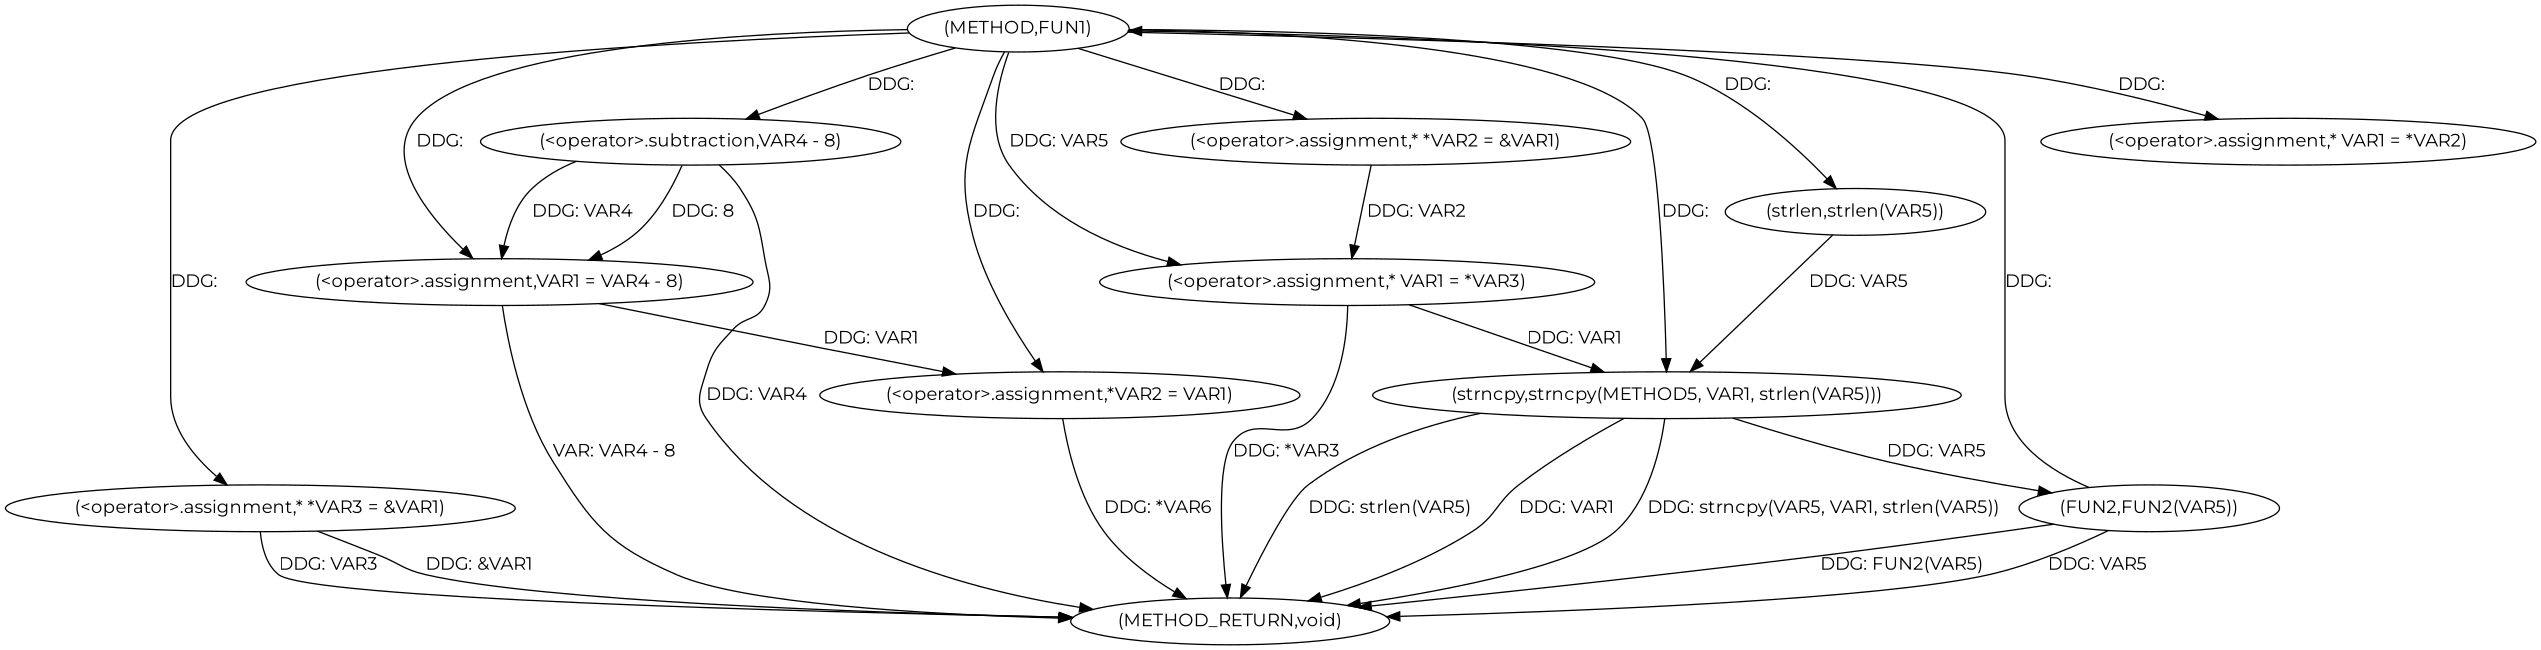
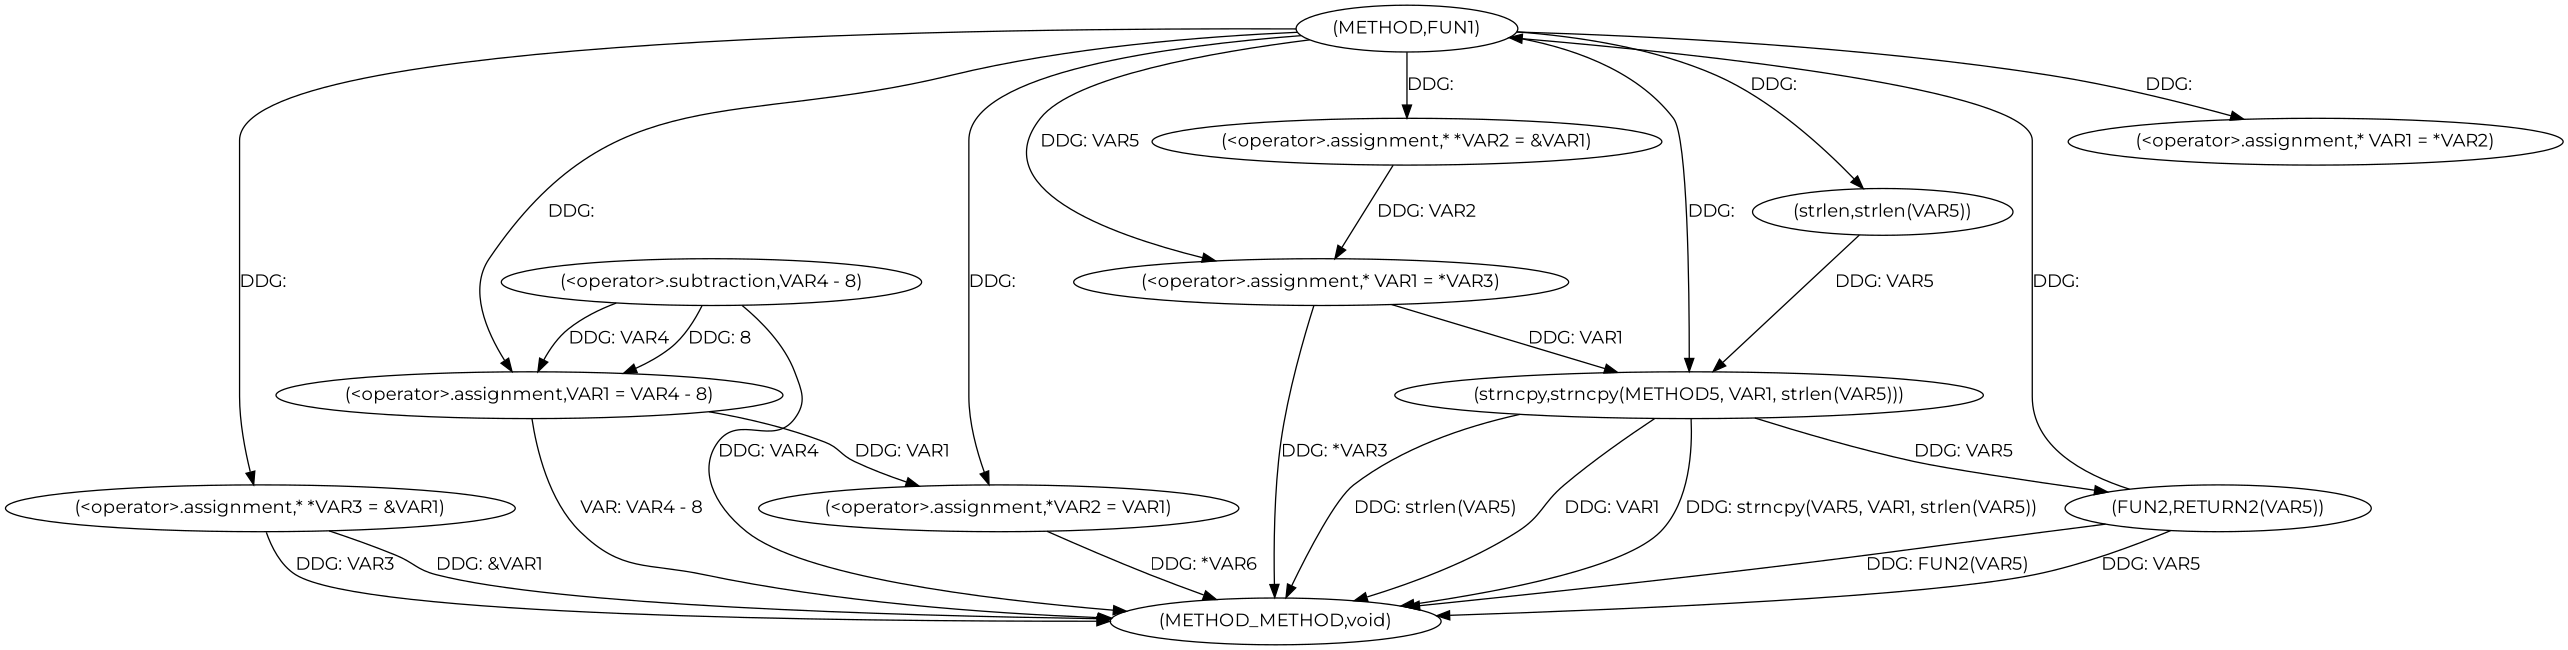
edge "(METHOD,FUN1)" -> "(<operator>.subtraction,VAR4 - 8)": removed, label "DDG:"
node "(FUN2,FUN2(VAR5))": label "(FUN2,FUN2(VAR5))" -> "(FUN2,RETURN2(VAR5))"
node "(METHOD_RETURN,void)": label "(METHOD_RETURN,void)" -> "(METHOD_METHOD,void)"
